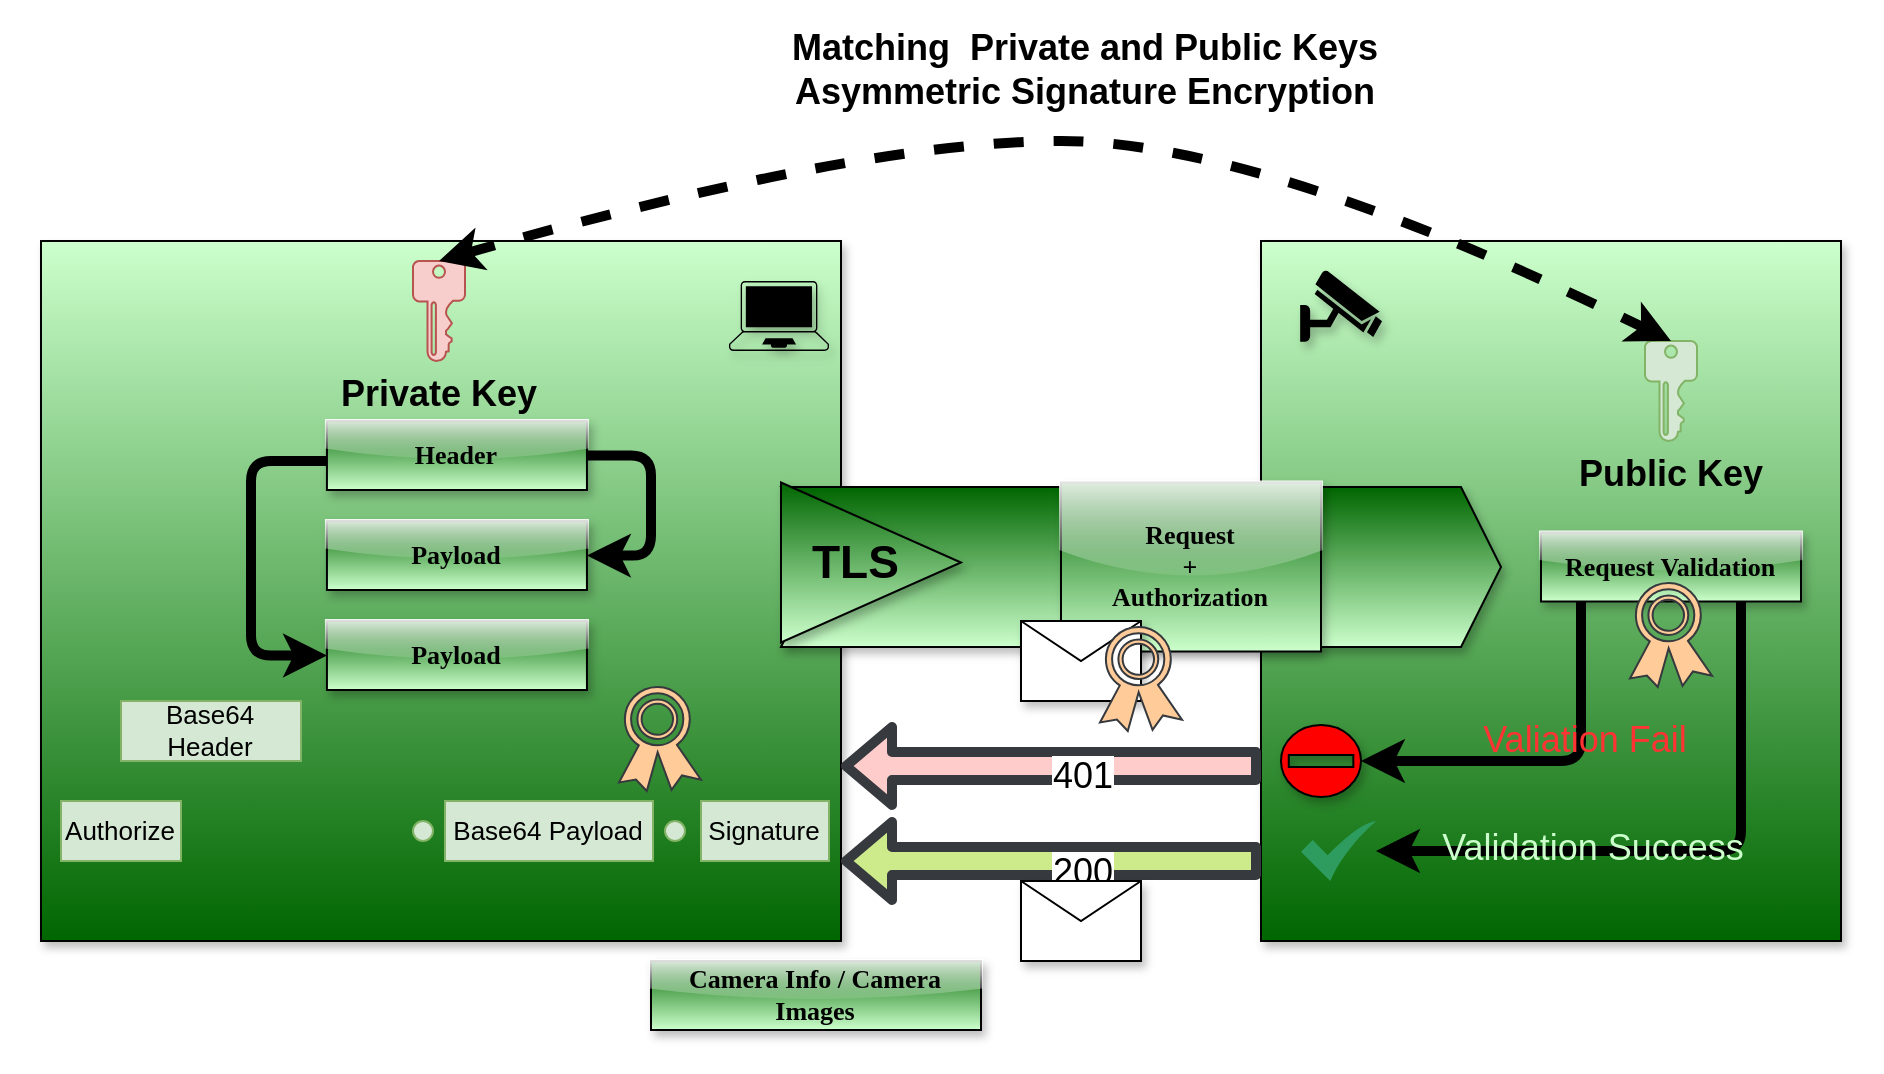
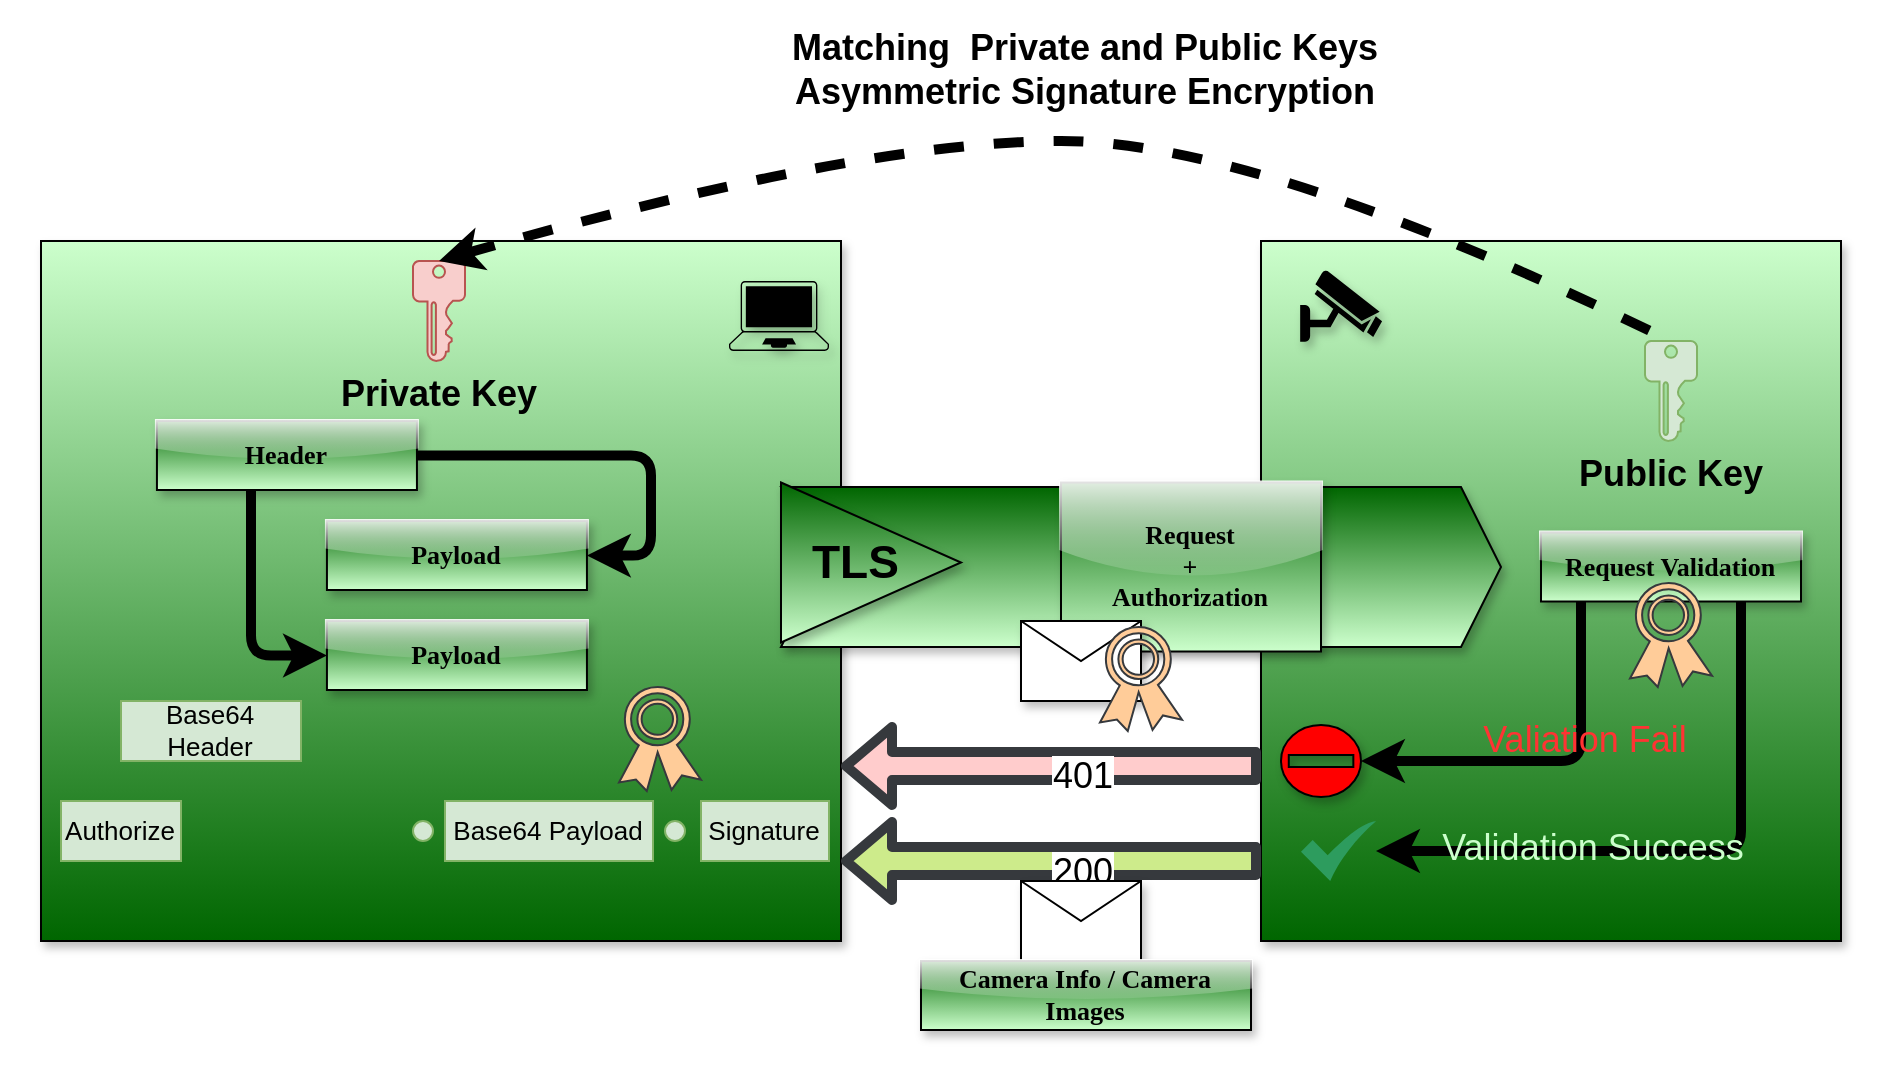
edge "Private Key" -- "Public Key": arrowhead classic -> none
node "Header": moved (457, 456) -> (287, 456)
node "Camera Info / Camera Images": moved (816, 996) -> (1086, 996)
